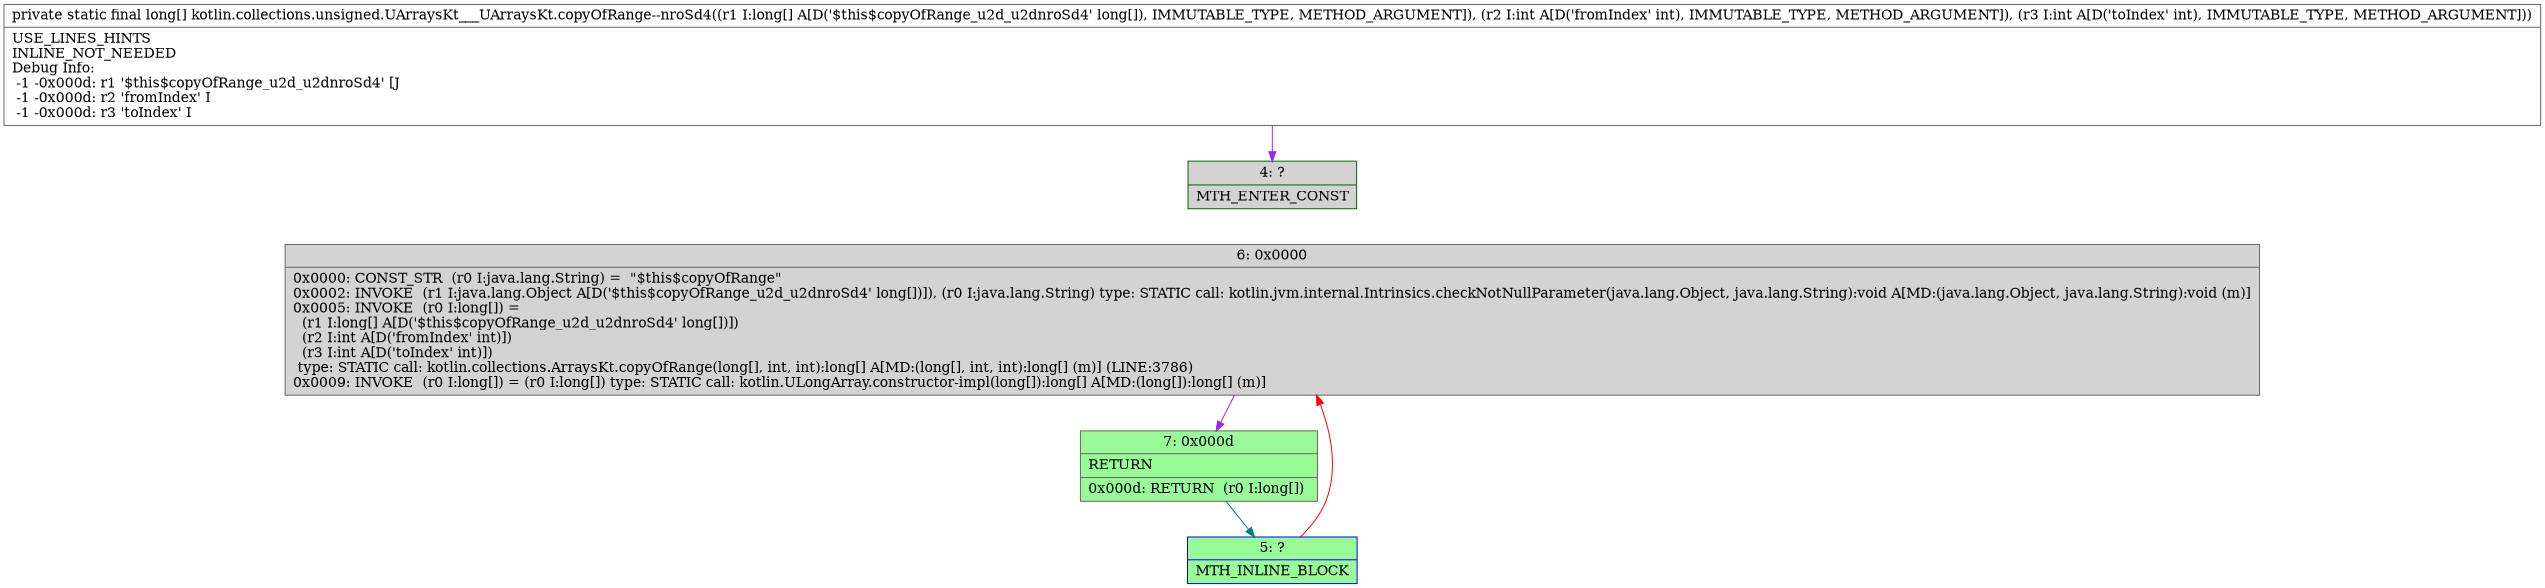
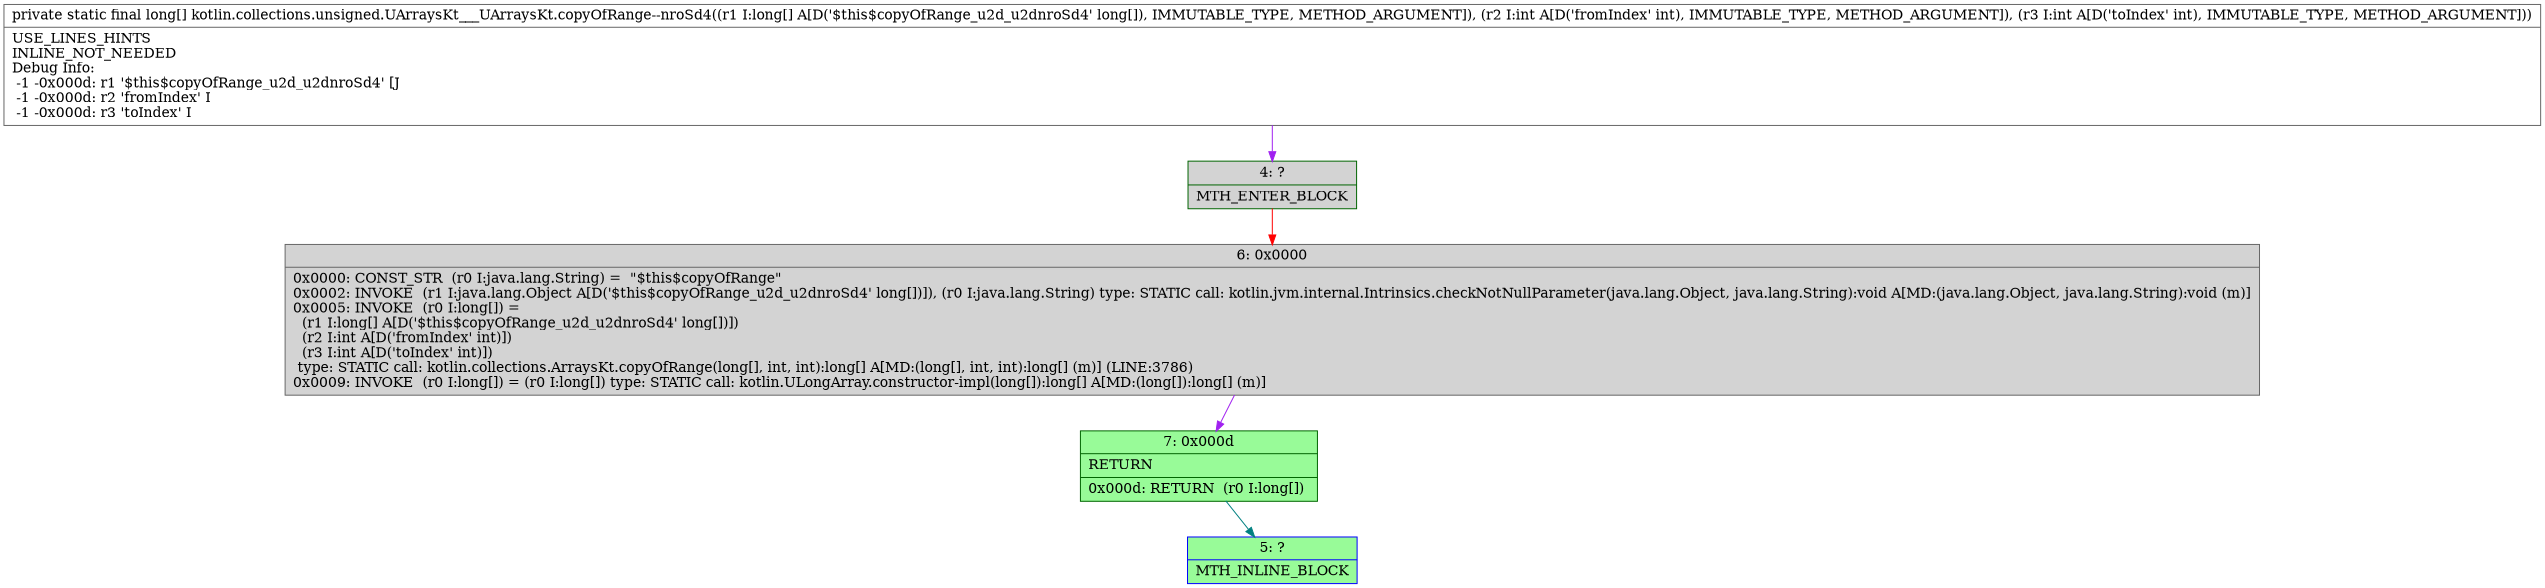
node "4: ?": text "MTH_ENTER_CONST" -> "MTH_ENTER_BLOCK"
node "7: 0x000d": color gray40 -> darkgreen
edge "5: ?" -> "6: 0x0000": now "4: ?" -> "6: 0x0000"
